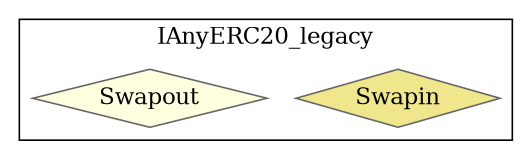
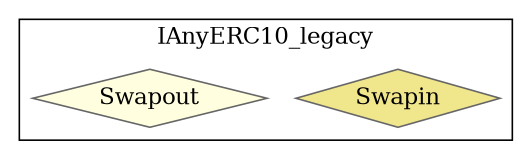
cluster "IAnyERC20_legacy": label "IAnyERC20_legacy" -> "IAnyERC10_legacy"
